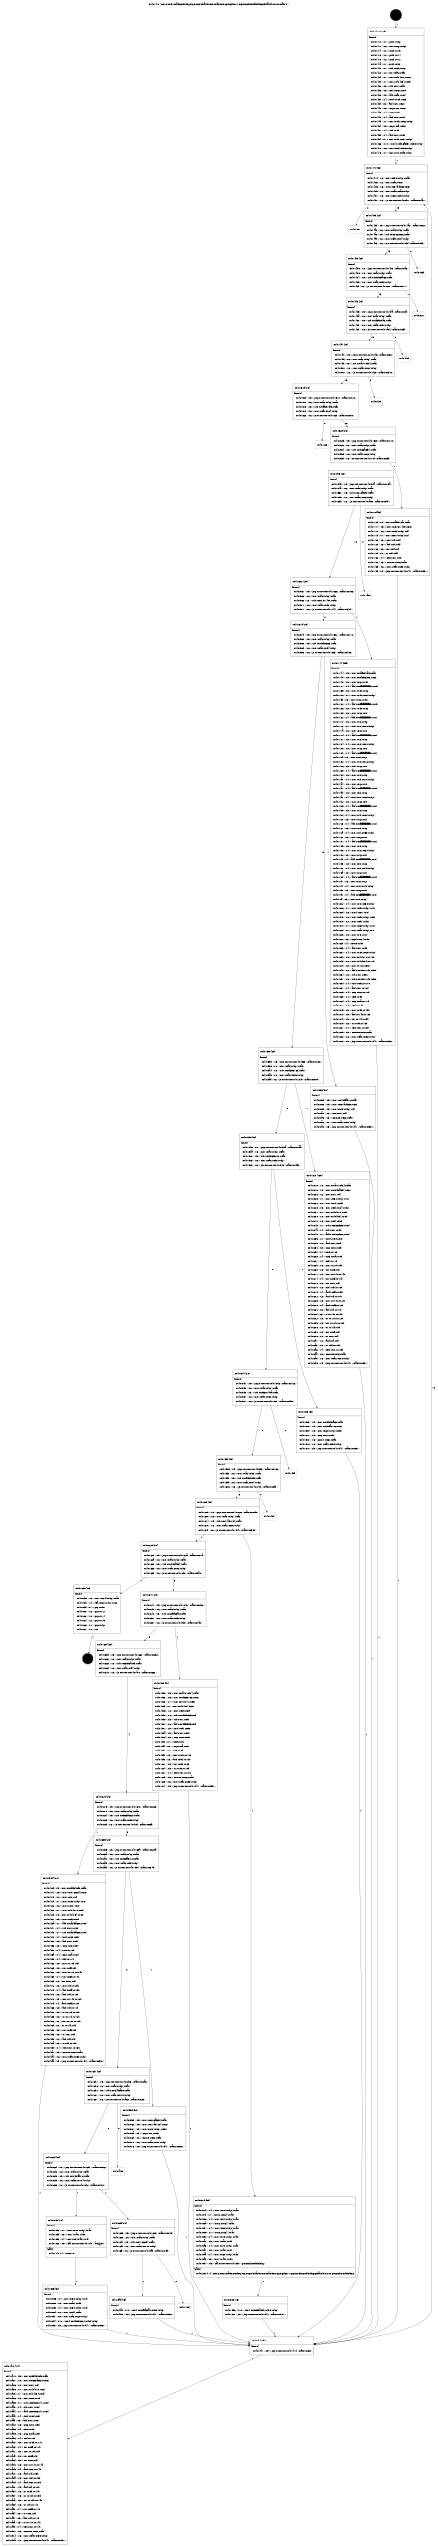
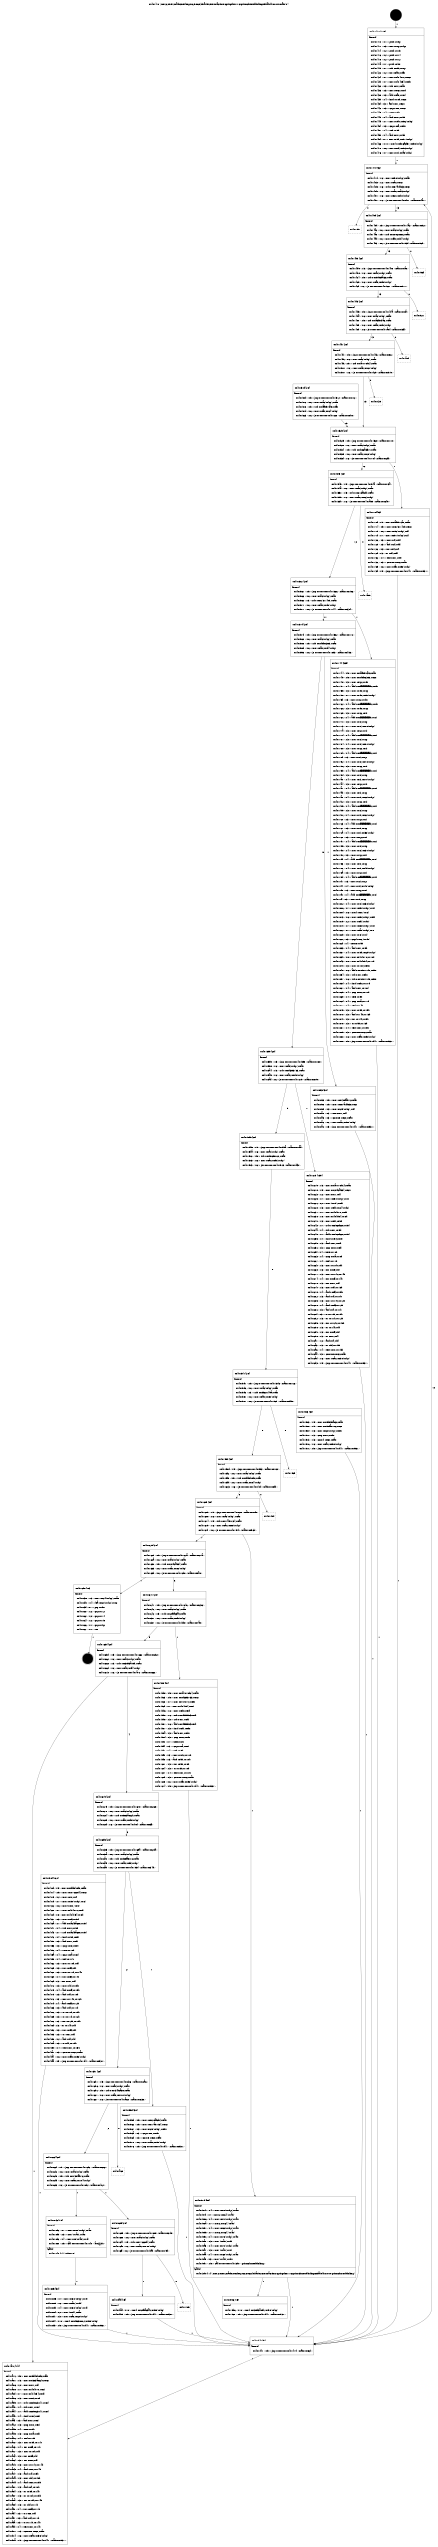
edge "0x4014f1 [28]" -> "0x40150d [28]": now "0x4014f1 [28]" -> "0x401529 [28]"
node "0x401cc8": removed
edge "0x401529 [28]" -> "0x401545 [28]": added, label "12"
edge "0x4015b5 [28]" -> "0x401903 [30]": removed, label "1"
edge "0x401679 [28]" -> "0x401b0f [160]": removed, label "1"
edge "0x40165d [28]" -> "0x401a7c [147]": added, label "1"
edge "0x4019b6 [15]" -> "0x401d41 [5]": now "0x40197b [59]" -> "0x401d41 [5]"
